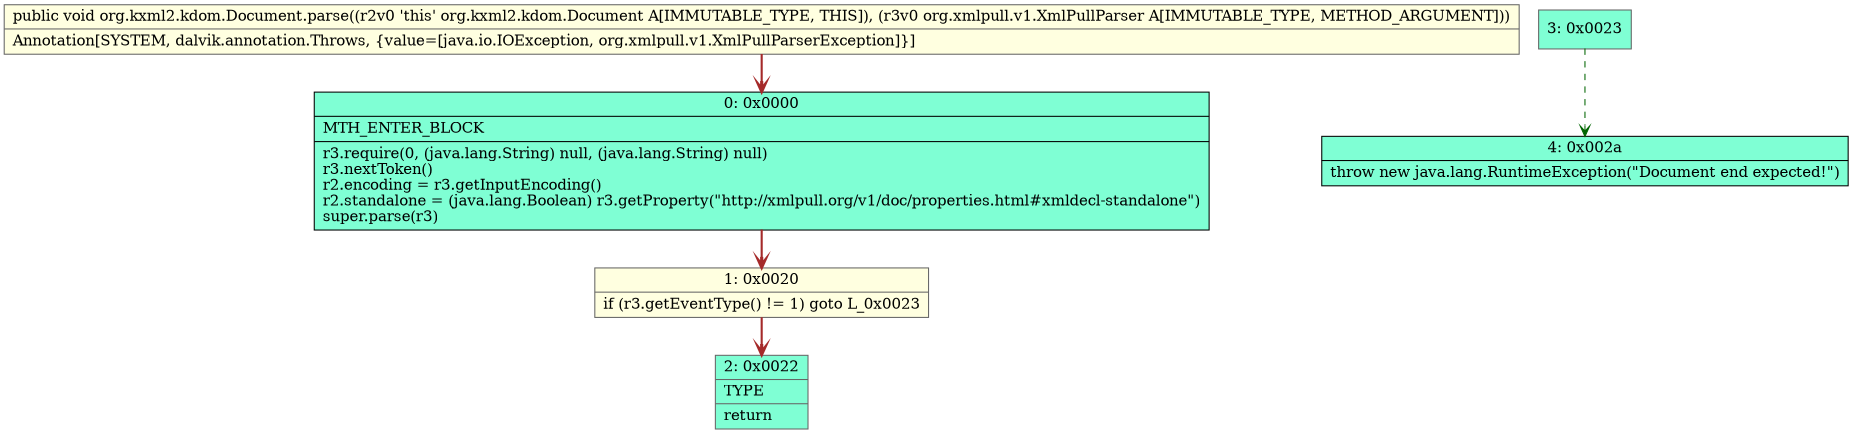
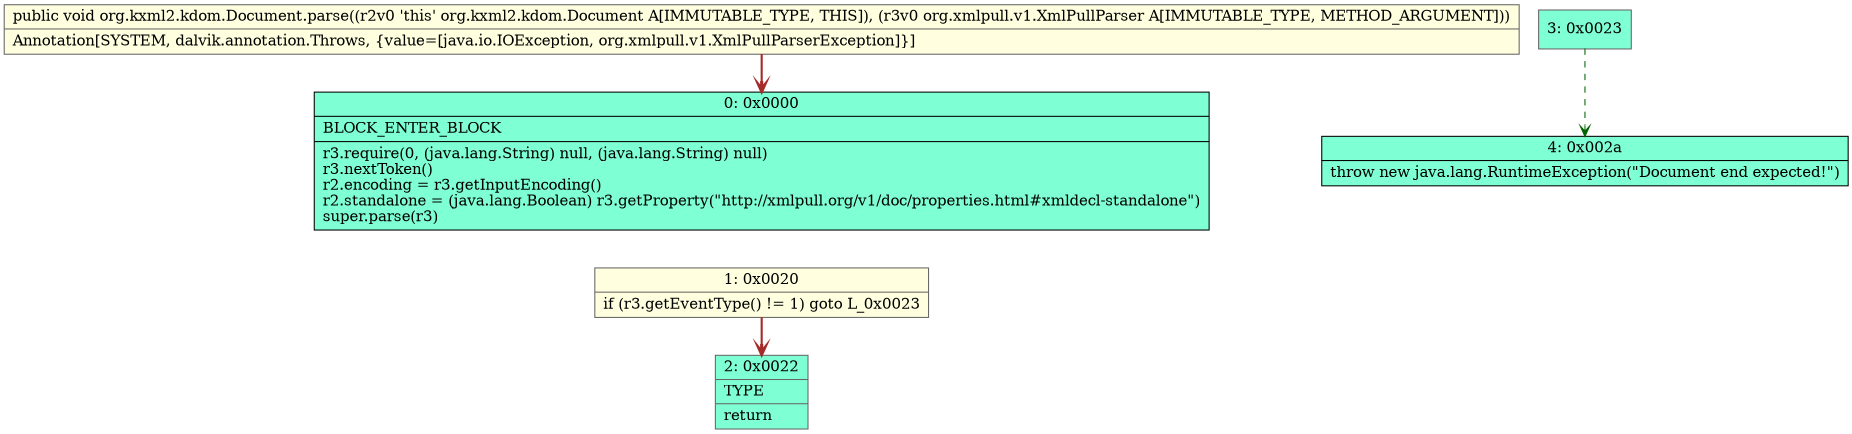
node "0: 0x0000": text "MTH_ENTER_BLOCK" -> "BLOCK_ENTER_BLOCK"
edge "0: 0x0000" -> "1: 0x0020": removed
